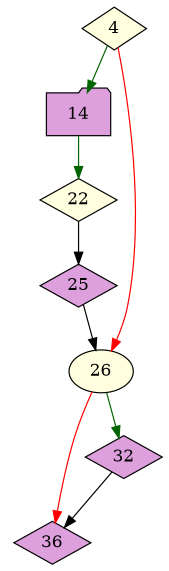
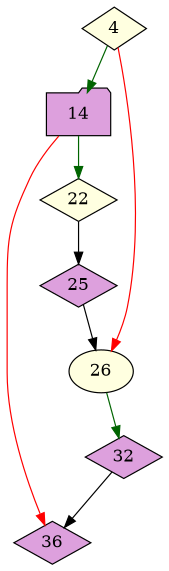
edge "26" -> "36": now "14" -> "36"
